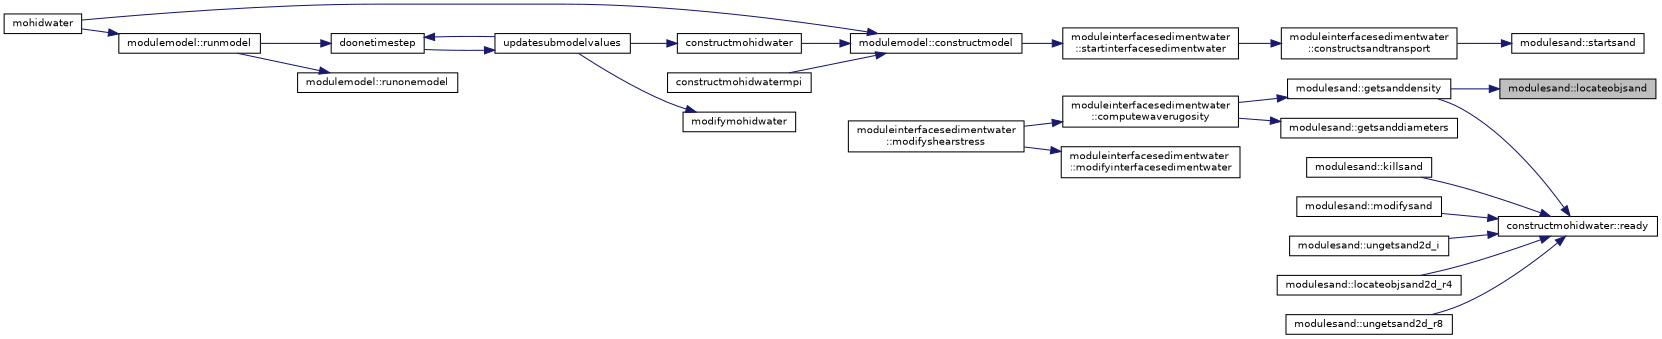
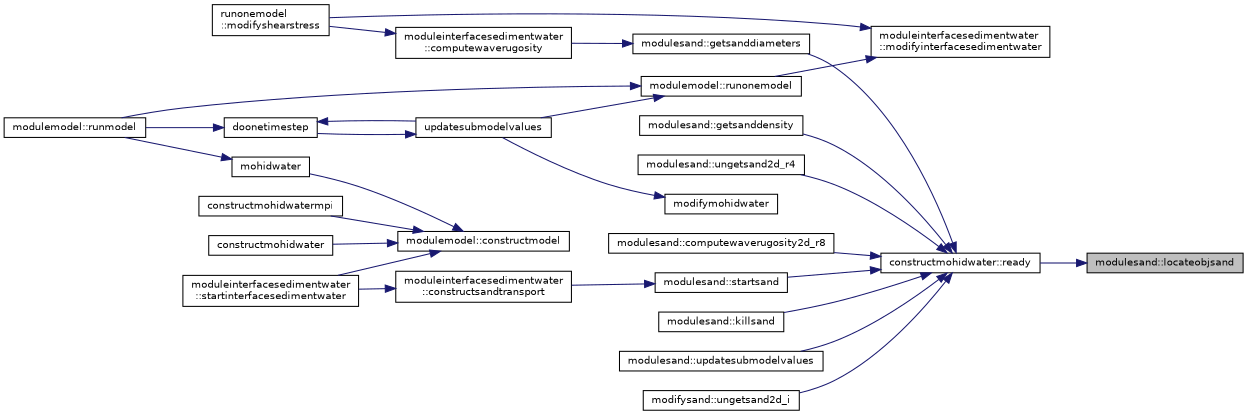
edge "mohidwater" -> "modulemodel::runmodel": reversed
edge "updatesubmodelvalues" -> "constructmohidwater": now "updatesubmodelvalues" -> "modulemodel::runonemodel"
edge "modulemodel::constructmodel" -> "moduleinterfacesedimentwater ::startinterfacesedimentwater": reversed
edge "modulemodel::runonemodel" -> "moduleinterfacesedimentwater ::modifyinterfacesedimentwater": added
edge "modulesand::getsanddensity" -> "modulesand::locateobjsand": now "constructmohidwater::ready" -> "modulesand::locateobjsand"
edge "moduleinterfacesedimentwater ::computewaverugosity" -> "modulesand::getsanddensity": removed
edge "modulesand::getsanddiameters" -> "constructmohidwater::ready": added
node "moduleinterfacesedimentwater ::modifyshearstress": label "moduleinterfacesedimentwater ::modifyshearstress" -> "runonemodel ::modifyshearstress"
node "modulesand::modifysand": label "modulesand::modifysand" -> "modulesand::updatesubmodelvalues"
node "modulesand::ungetsand2d_i": label "modulesand::ungetsand2d_i" -> "modifysand::ungetsand2d_i"
edge "modulesand::startsand" -> "constructmohidwater::ready": added
node "modulesand::locateobjsand2d_r4": label "modulesand::locateobjsand2d_r4" -> "modulesand::ungetsand2d_r4"
node "modulesand::ungetsand2d_r8": label "modulesand::ungetsand2d_r8" -> "modulesand::computewaverugosity2d_r8"
